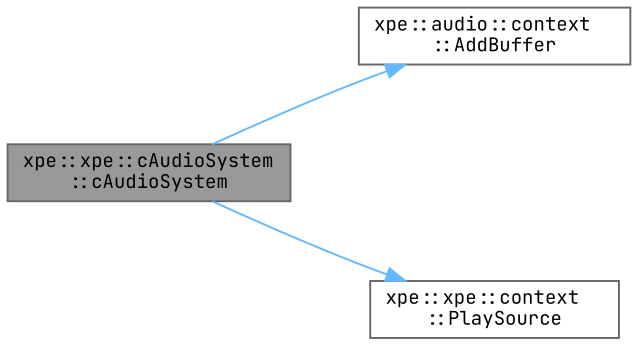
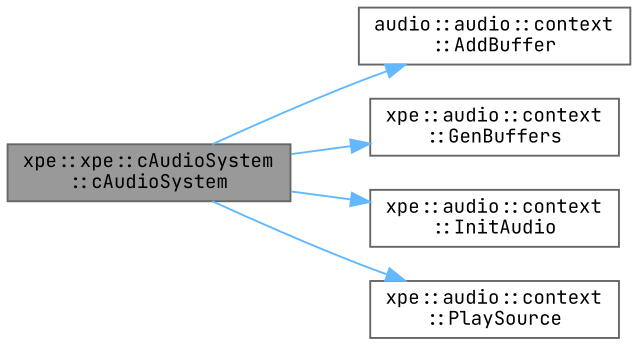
node "xpe::audio::context ::AddBuffer": label "xpe::audio::context ::AddBuffer" -> "audio::audio::context ::AddBuffer"
node "xpe::audio::context ::GenBuffers": added
node "xpe::audio::context ::InitAudio": added
node "xpe::xpe::context ::PlaySource": label "xpe::xpe::context ::PlaySource" -> "xpe::audio::context ::PlaySource"
